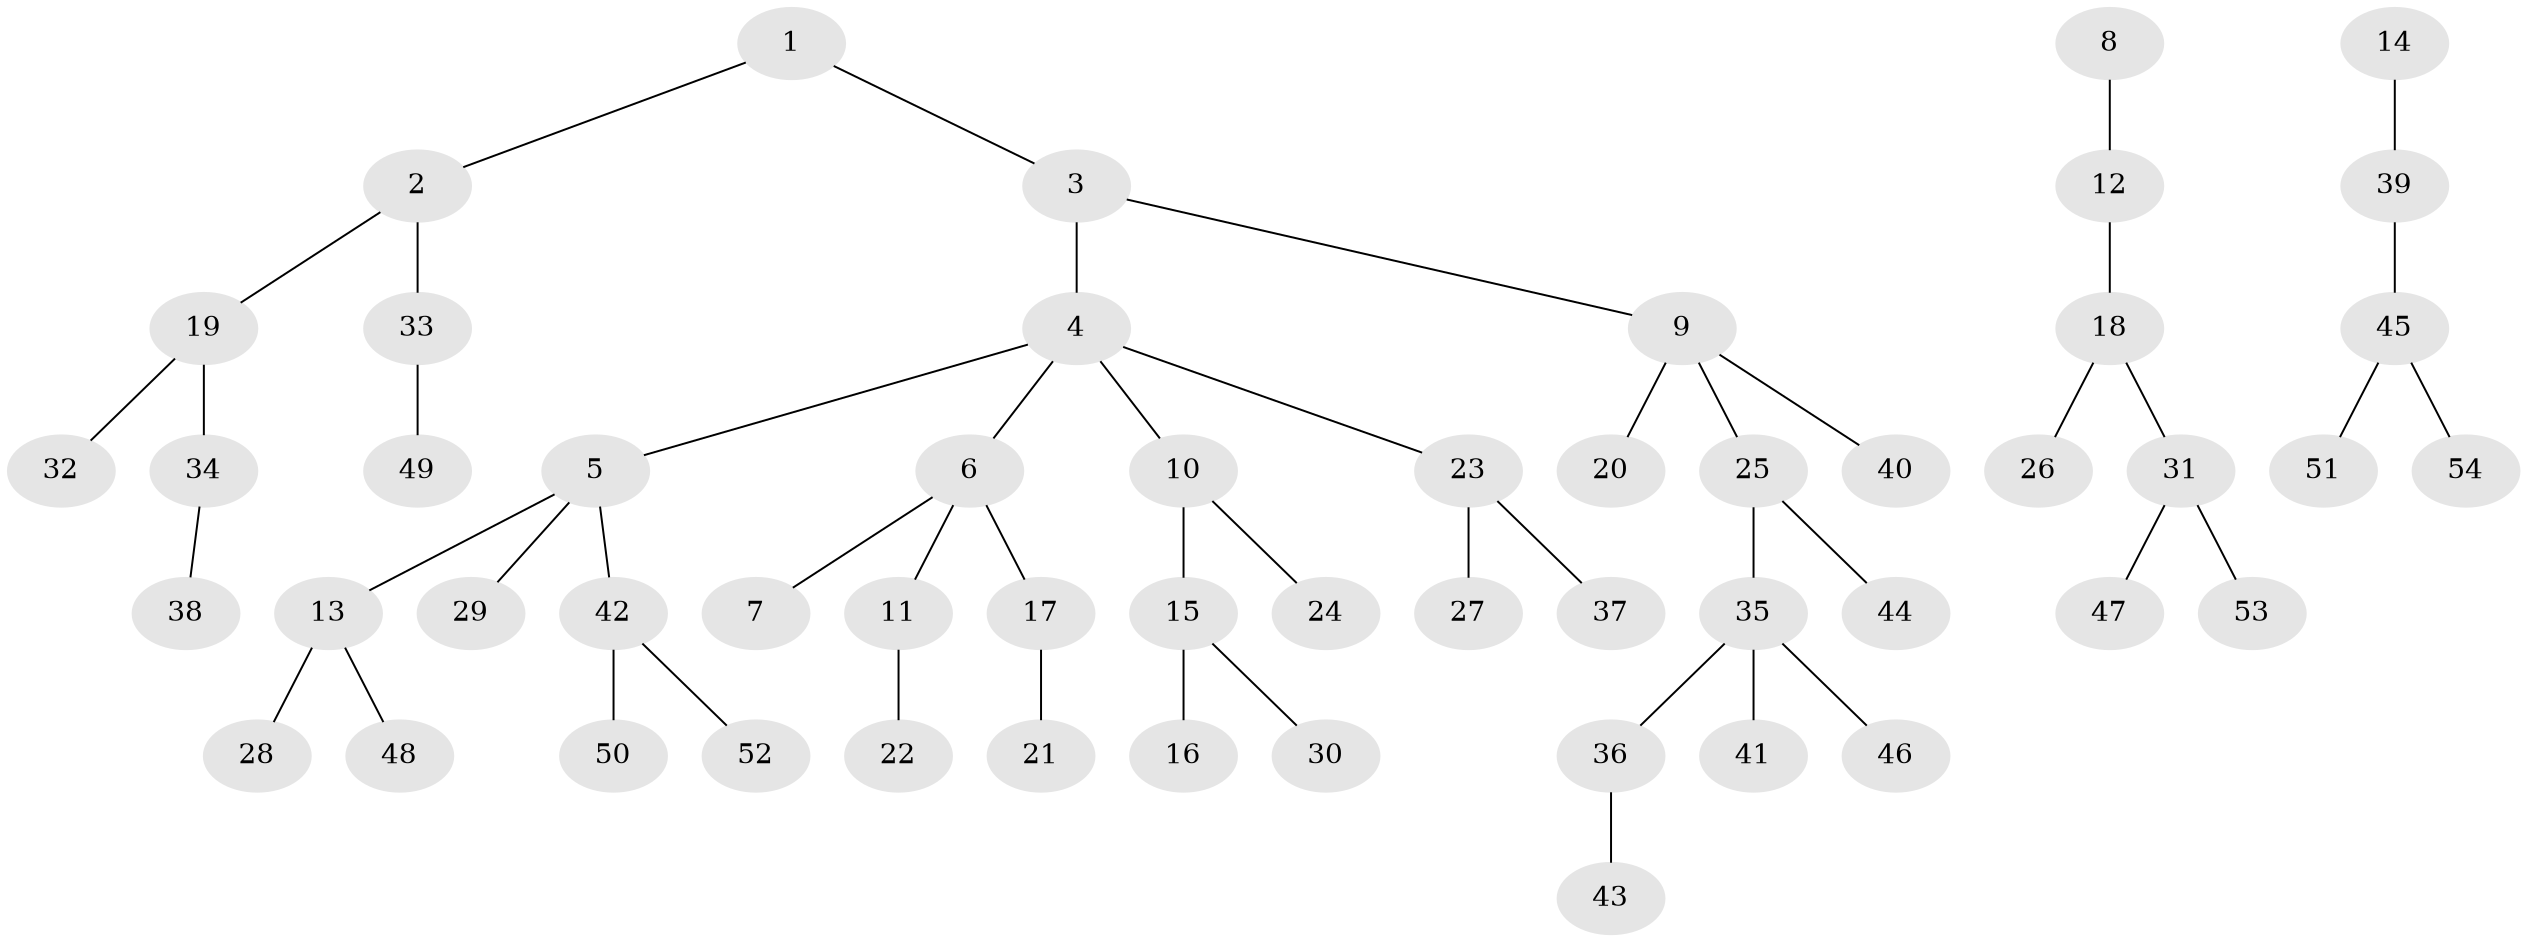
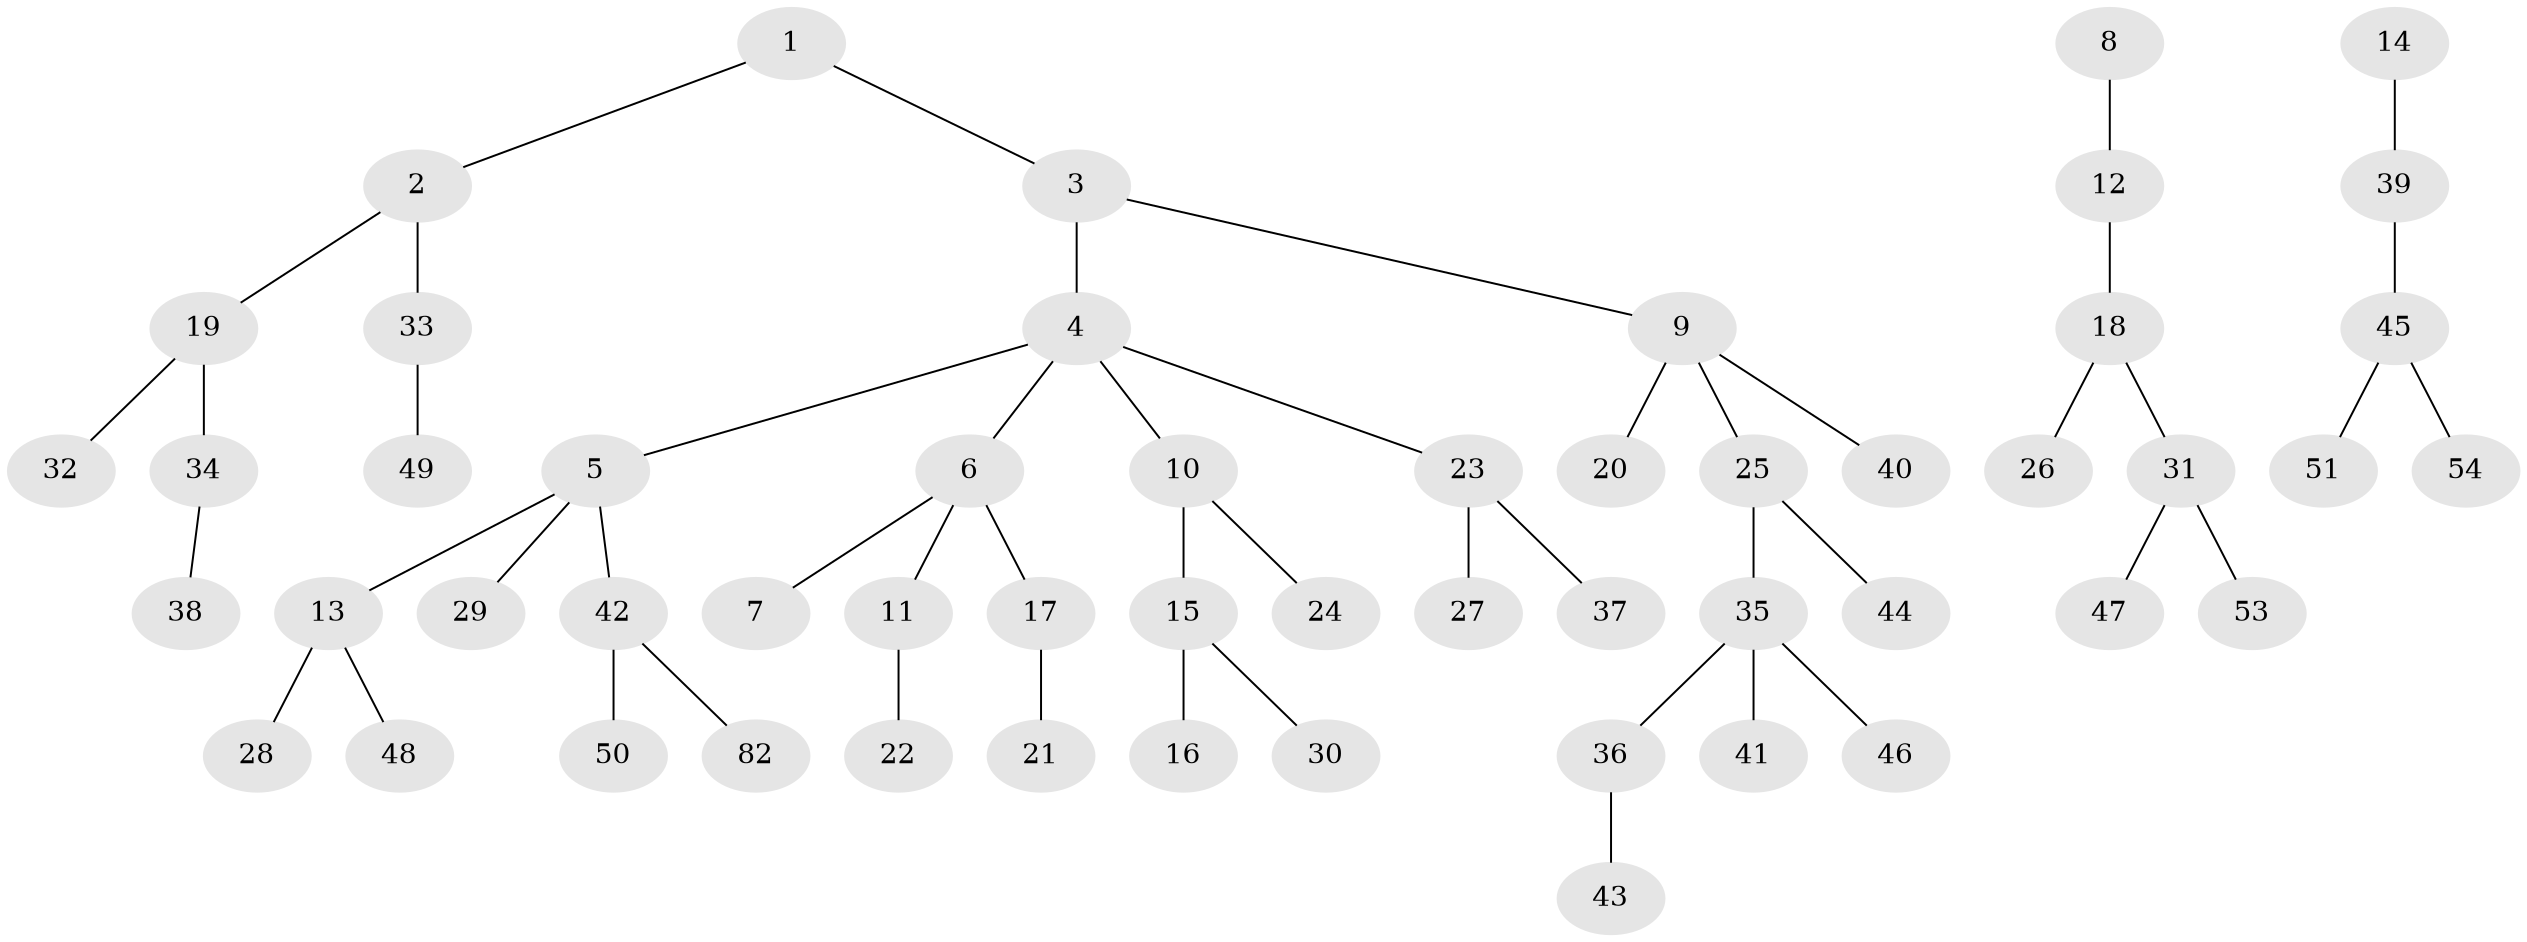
node "52": label "52" -> "82"
